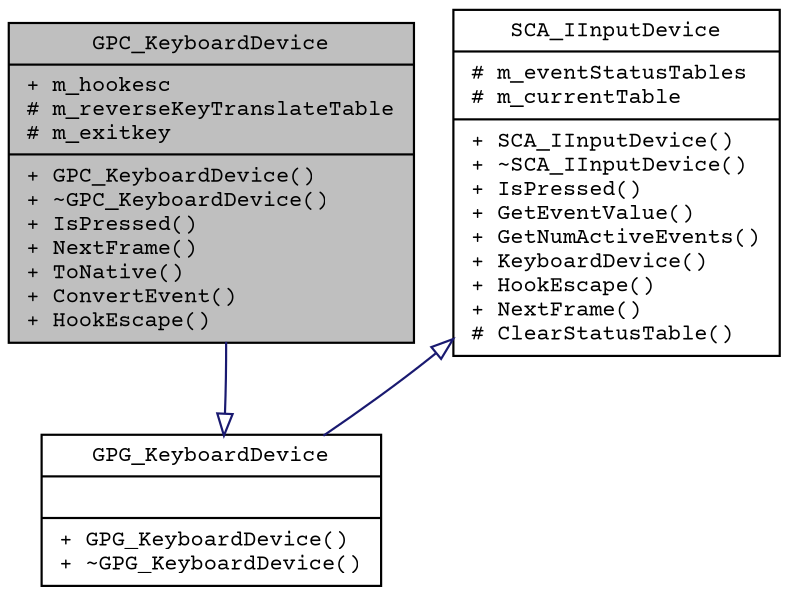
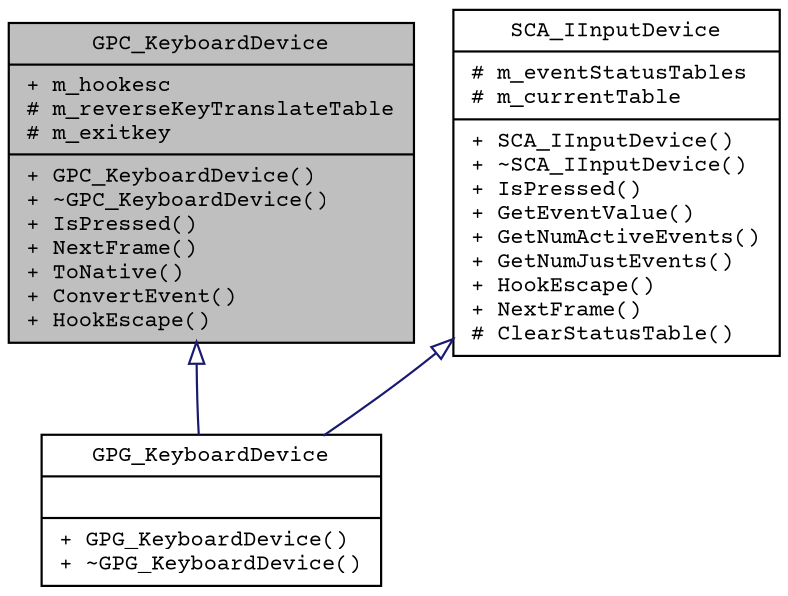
node "SCA_IInputDevice": text "+ KeyboardDevice()" -> "+ GetNumJustEvents()"
edge "GPC_KeyboardDevice" -> "GPG_KeyboardDevice": reversed
